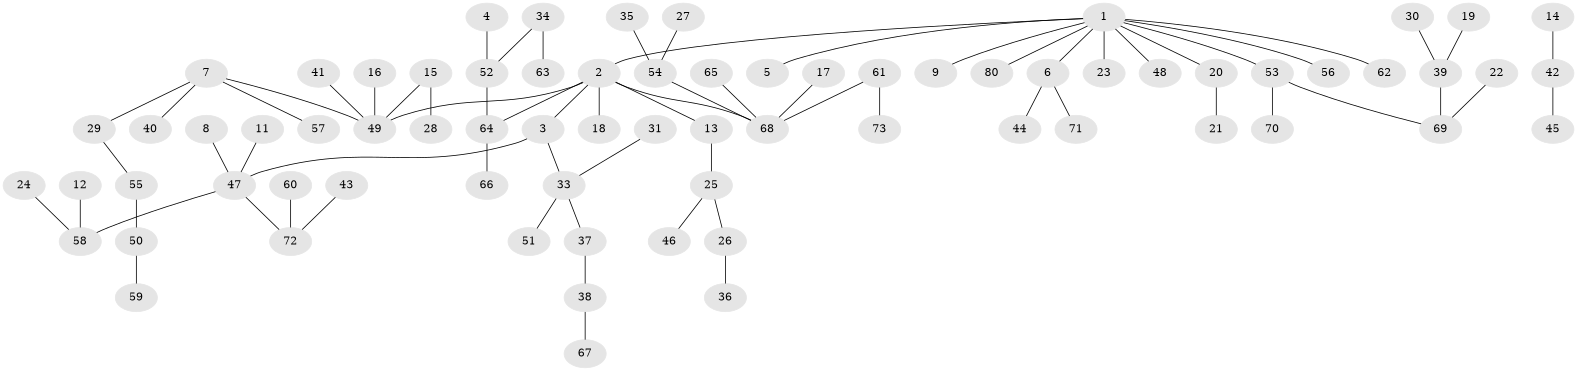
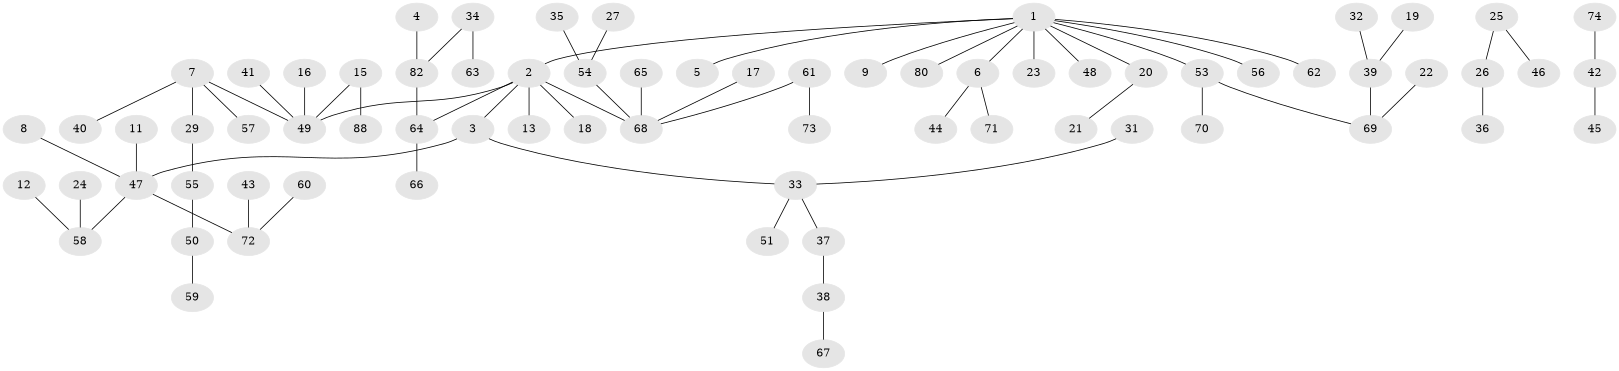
node "30": label "30" -> "32"
node "14": label "14" -> "74"
node "52": label "52" -> "82"
node "28": label "28" -> "88"
edge "13" -- "25": removed
